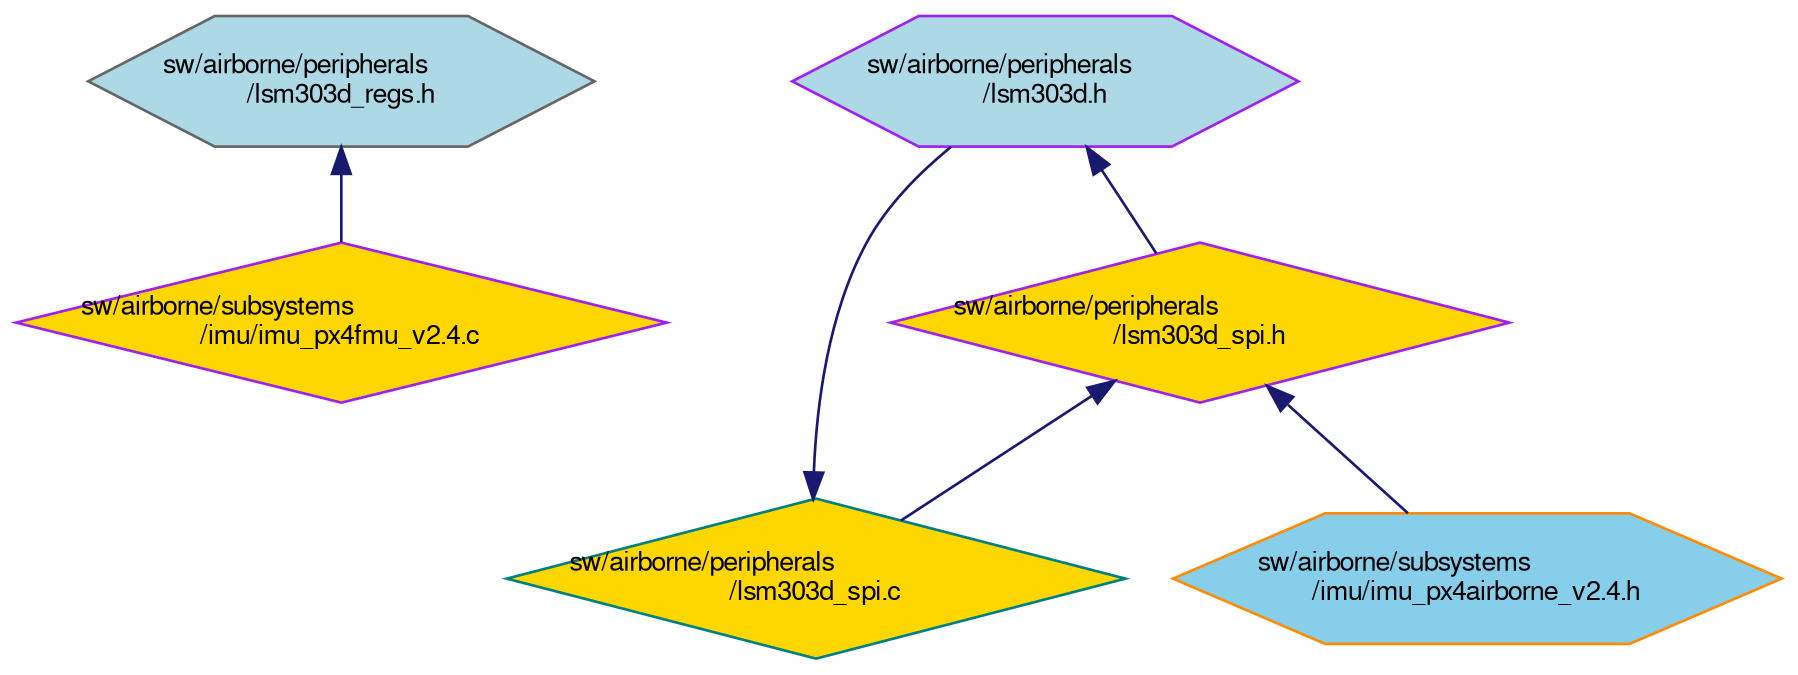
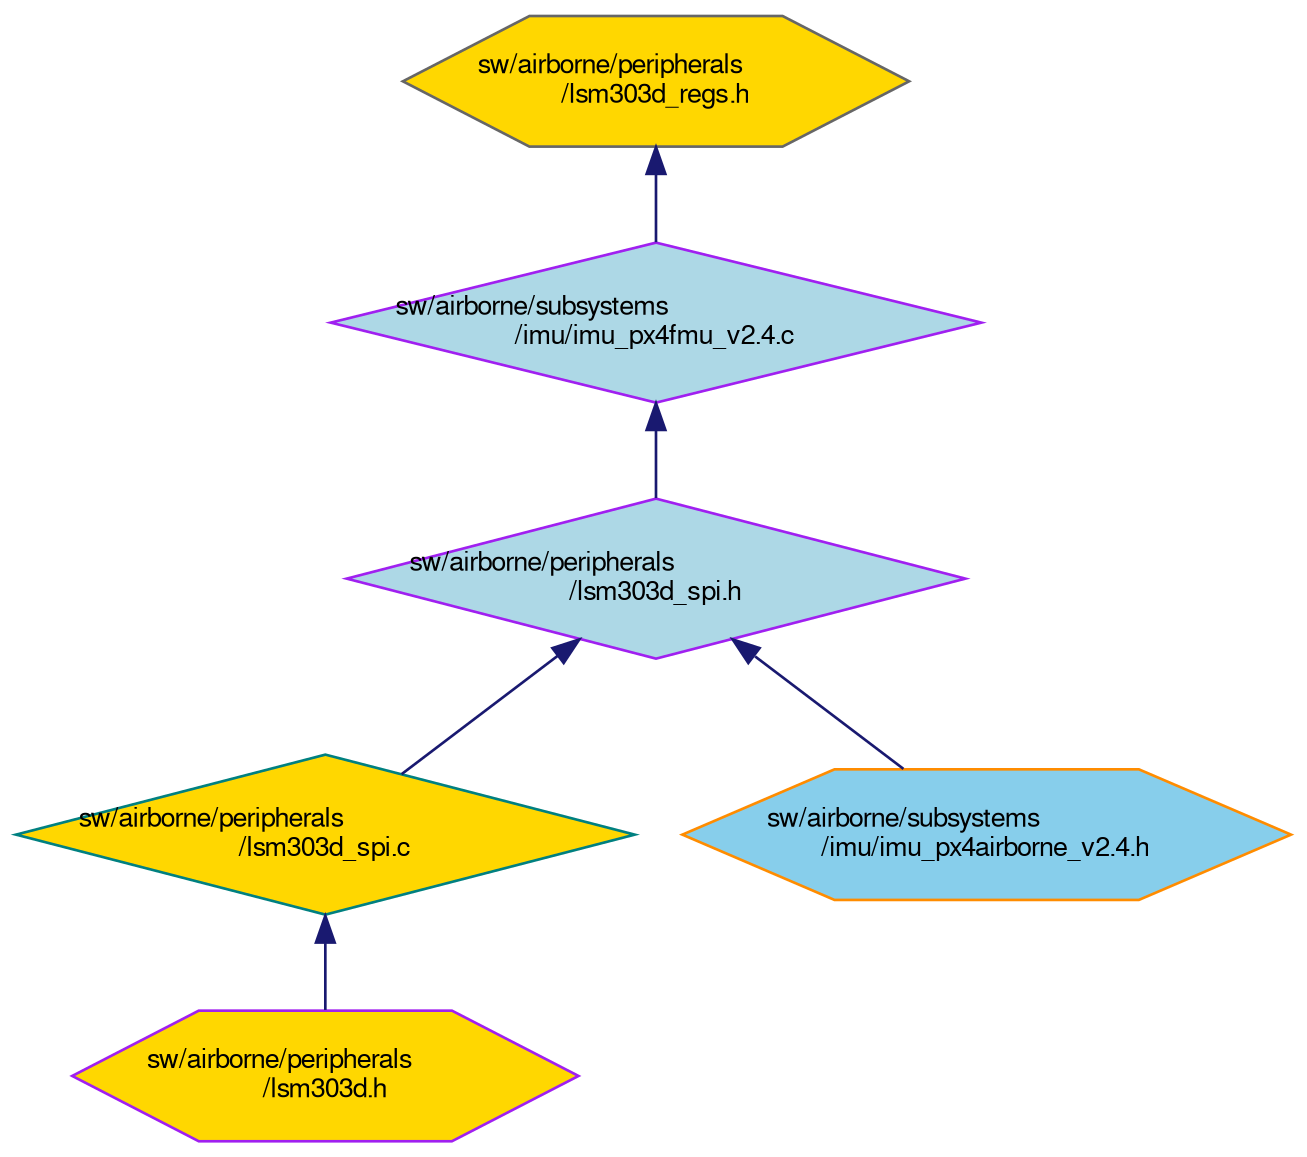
node "sw/airborne/peripherals /lsm303d_regs.h": fillcolor lightblue -> gold
node "sw/airborne/peripherals /lsm303d.h": fillcolor lightblue -> gold
edge "sw/airborne/peripherals /lsm303d_spi.h" -> "sw/airborne/peripherals /lsm303d.h": now "sw/airborne/peripherals /lsm303d_spi.h" -> "sw/airborne/subsystems /imu/imu_px4fmu_v2.4.c"
node "sw/airborne/subsystems /imu/imu_px4fmu_v2.4.c": fillcolor gold -> lightblue
node "sw/airborne/peripherals /lsm303d_spi.h": fillcolor gold -> lightblue
